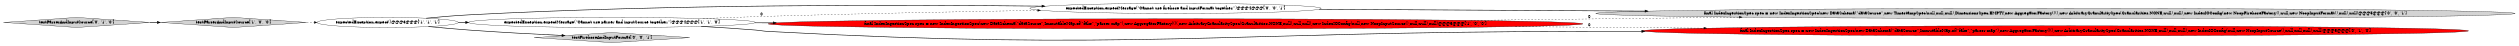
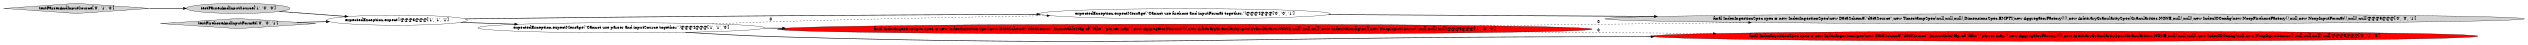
node "testParserAndInputSource['1', '0', '0']": shape diamond -> ellipse
edge "testParserAndInputSource['1', '0', '0']" -> "expectedException.expect()@@@3@@@['1', '1', '1']": style dashed -> bold
edge "expectedException.expect()@@@3@@@['1', '1', '1']" -> "testFirehoseAndInputFormat['0', '0', '1']": reversed
